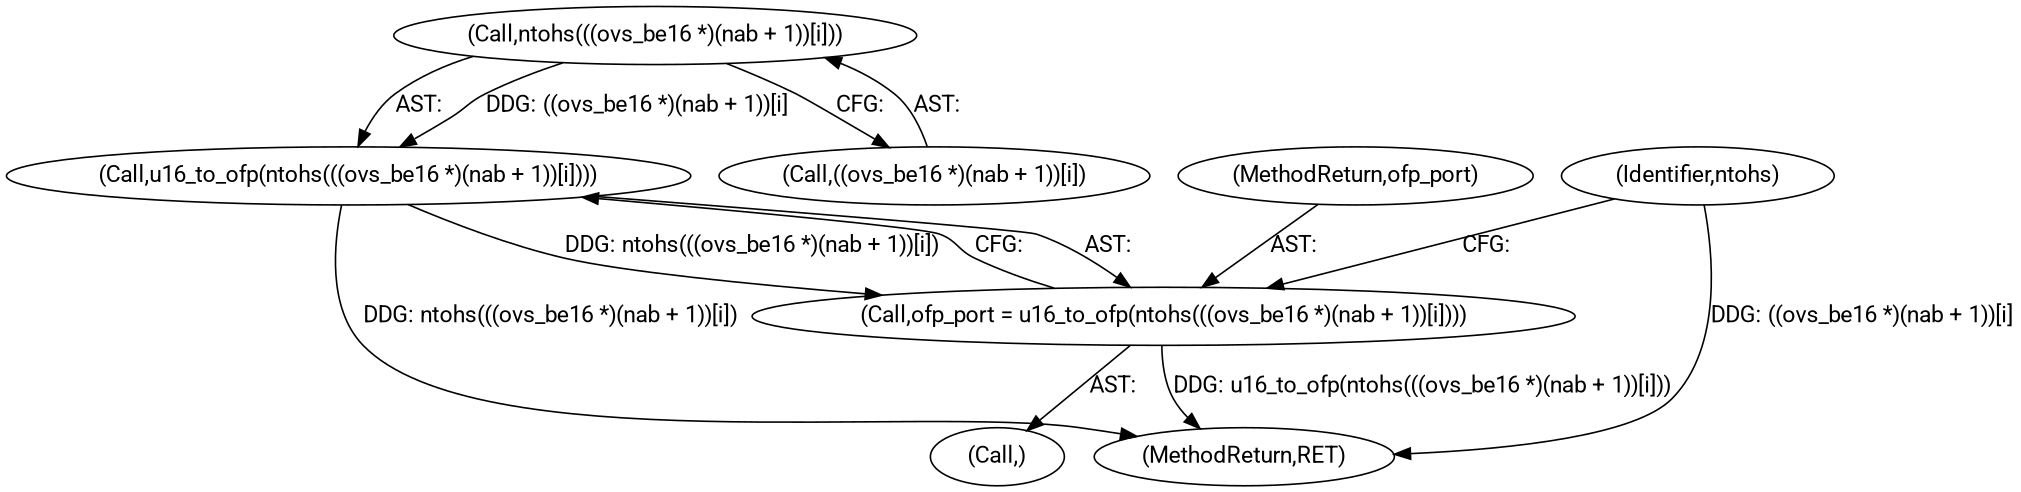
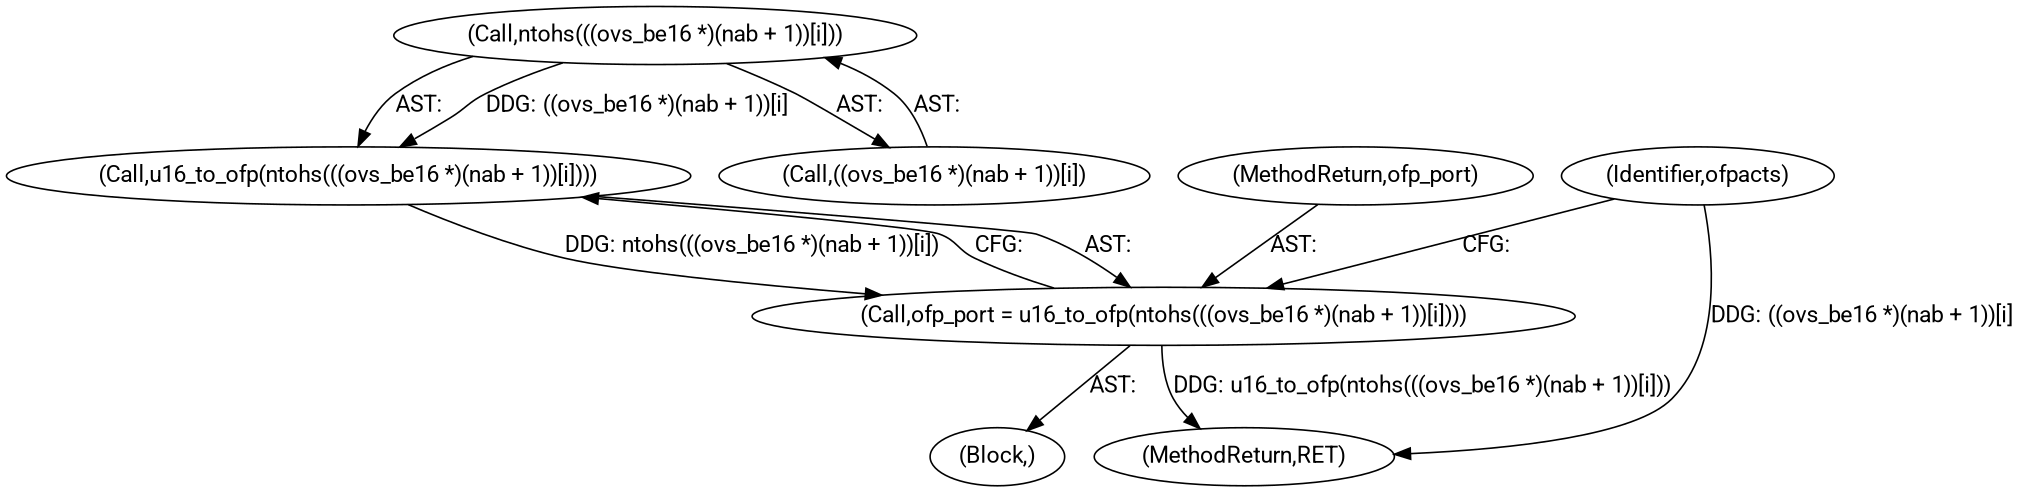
edge "(Call,ntohs(((ovs_be16 *)(nab + 1))[i]))" -> "(Call,((ovs_be16 *)(nab + 1))[i])": label "CFG: " -> "AST: "
node "(Identifier,ntohs)": label "(Identifier,ntohs)" -> "(Identifier,ofpacts)"
edge "(Call,u16_to_ofp(ntohs(((ovs_be16 *)(nab + 1))[i])))" -> "(MethodReturn,RET)": removed, label "DDG: ntohs(((ovs_be16 *)(nab + 1))[i])"
node "(Call,)": label "(Call,)" -> "(Block,)"
